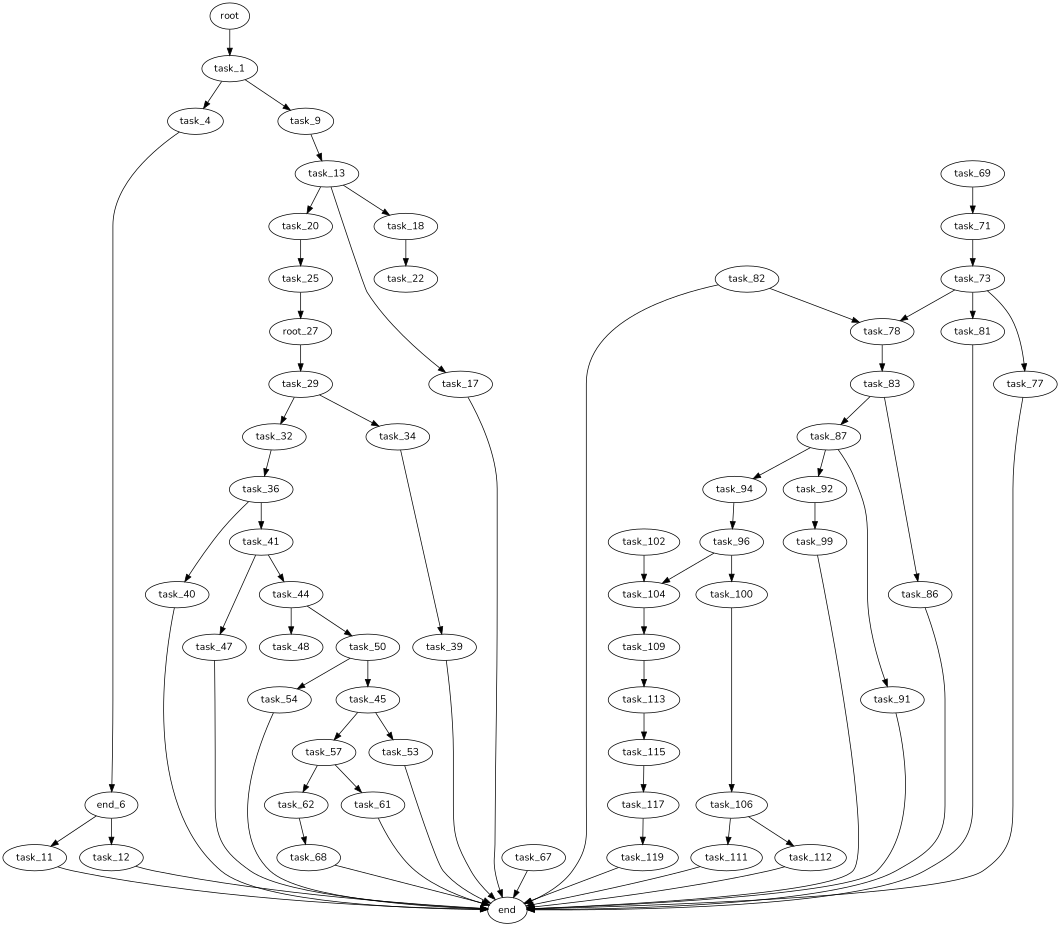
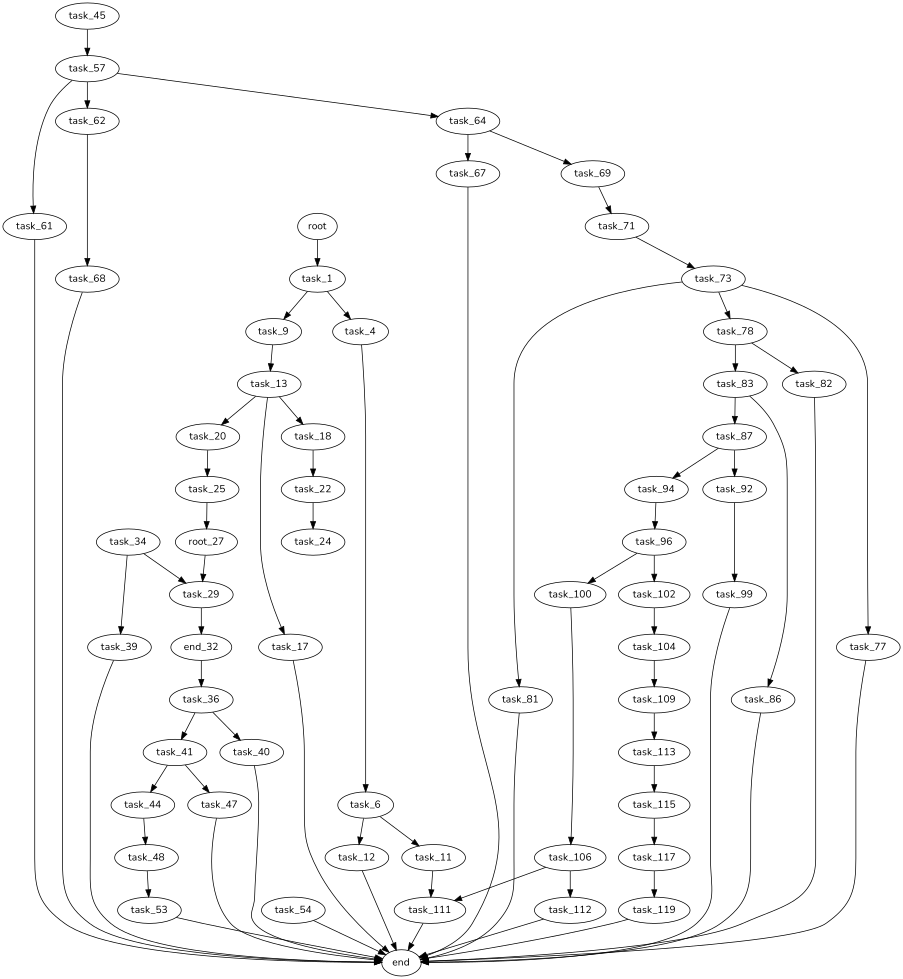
node "task_64": added
edge "task_82" -> "task_78": reversed
edge "task_29" -> "task_34": reversed
node "task_32": label "task_32" -> "end_32"
node "task_24": added
edge "task_96" -> "task_104": now "task_96" -> "task_102"
node "task_50": removed
node "task_91": removed
edge "task_45" -> "task_53": now "task_48" -> "task_53"
node "end_6": label "end_6" -> "task_6"
edge "task_11" -> "end": now "task_11" -> "task_111"
